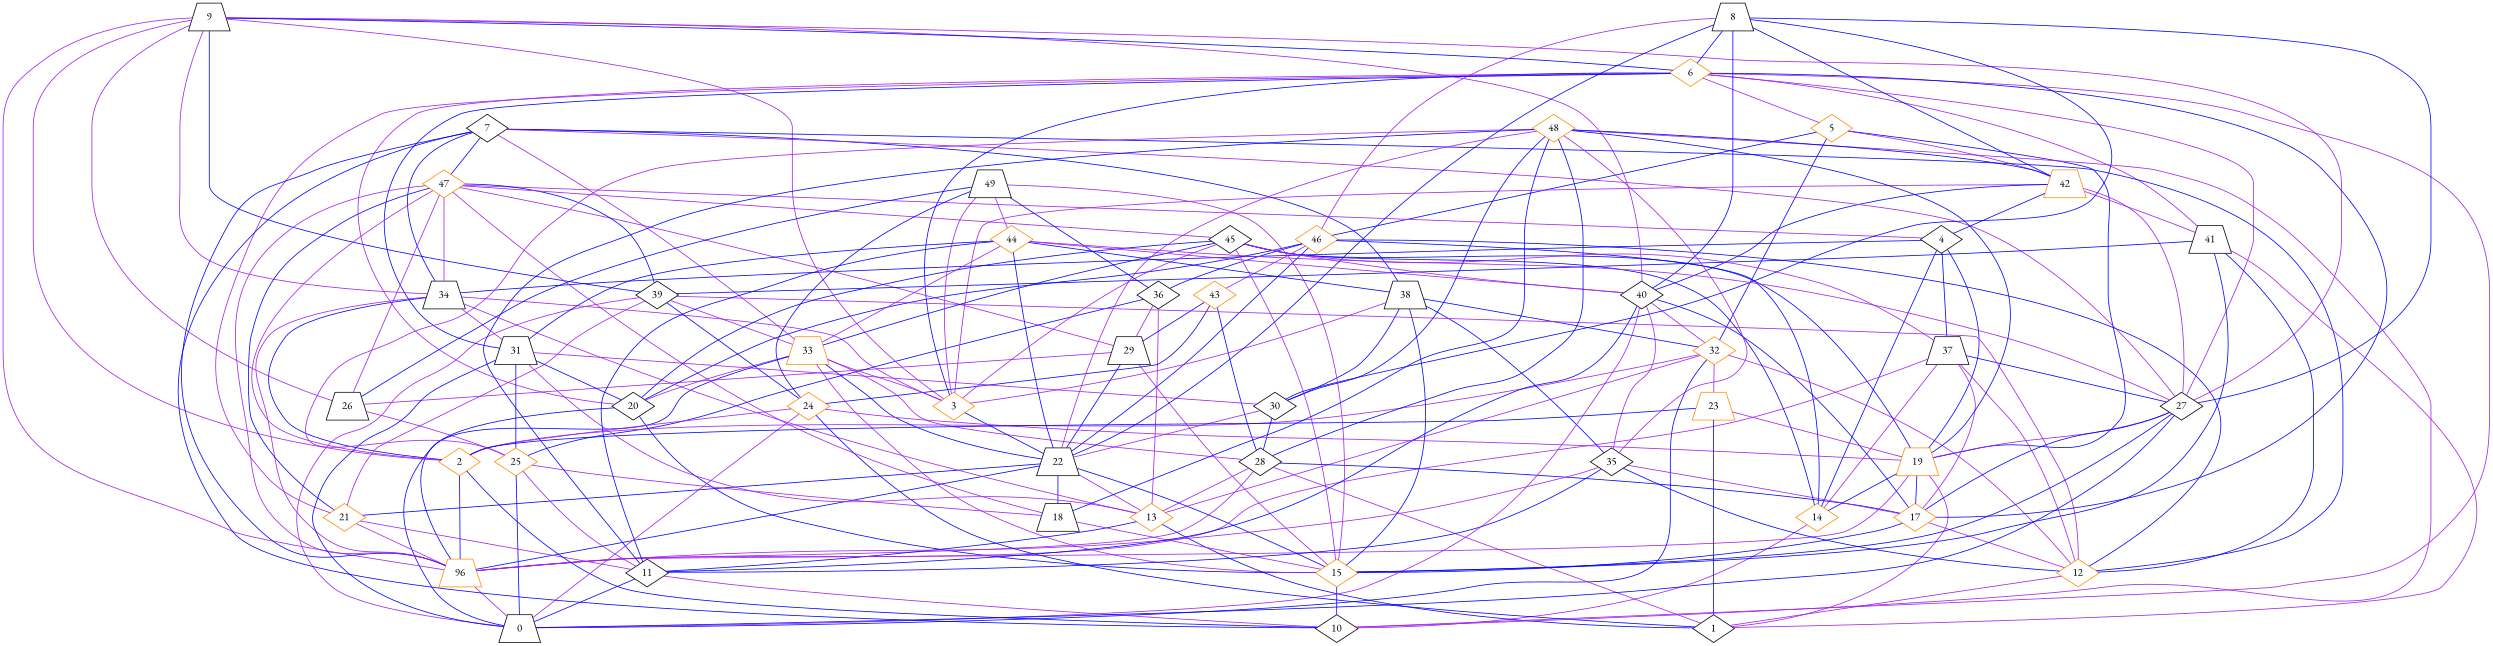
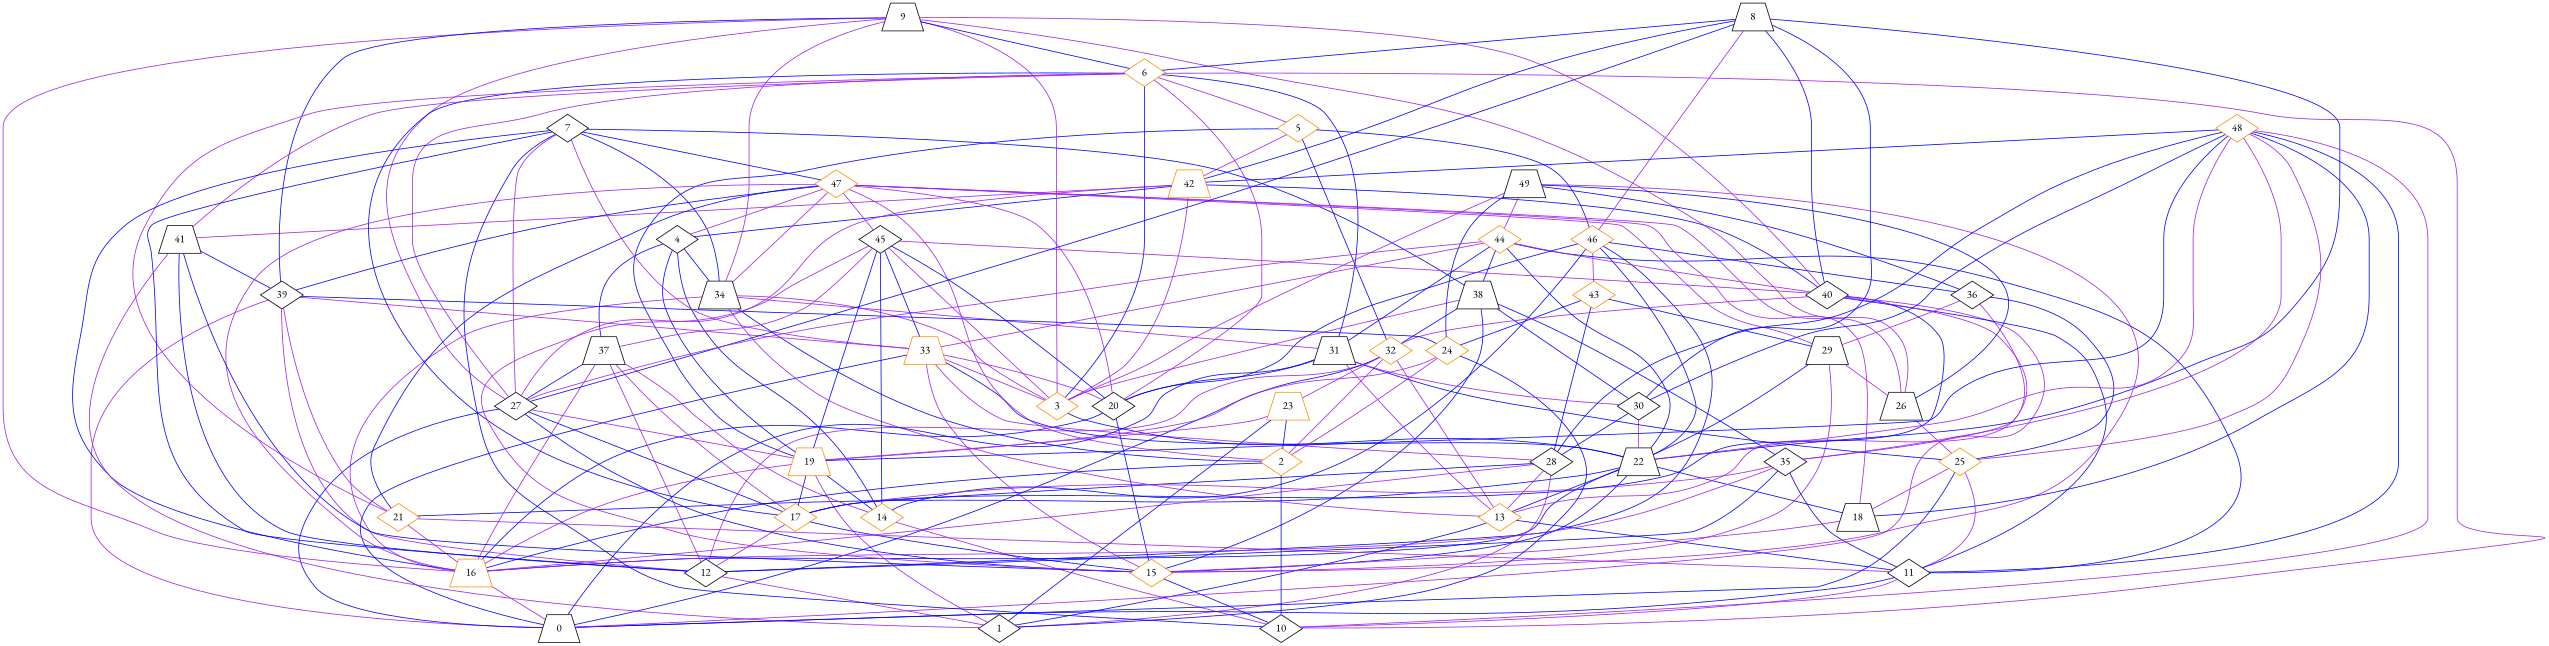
edge "47" -- "20": added
edge "9" -- "2": removed
edge "22" -- "13": color purple -> blue
edge "24" -- "0": removed
node "96": label "96" -> "16"
node "12": color darkorange -> black
